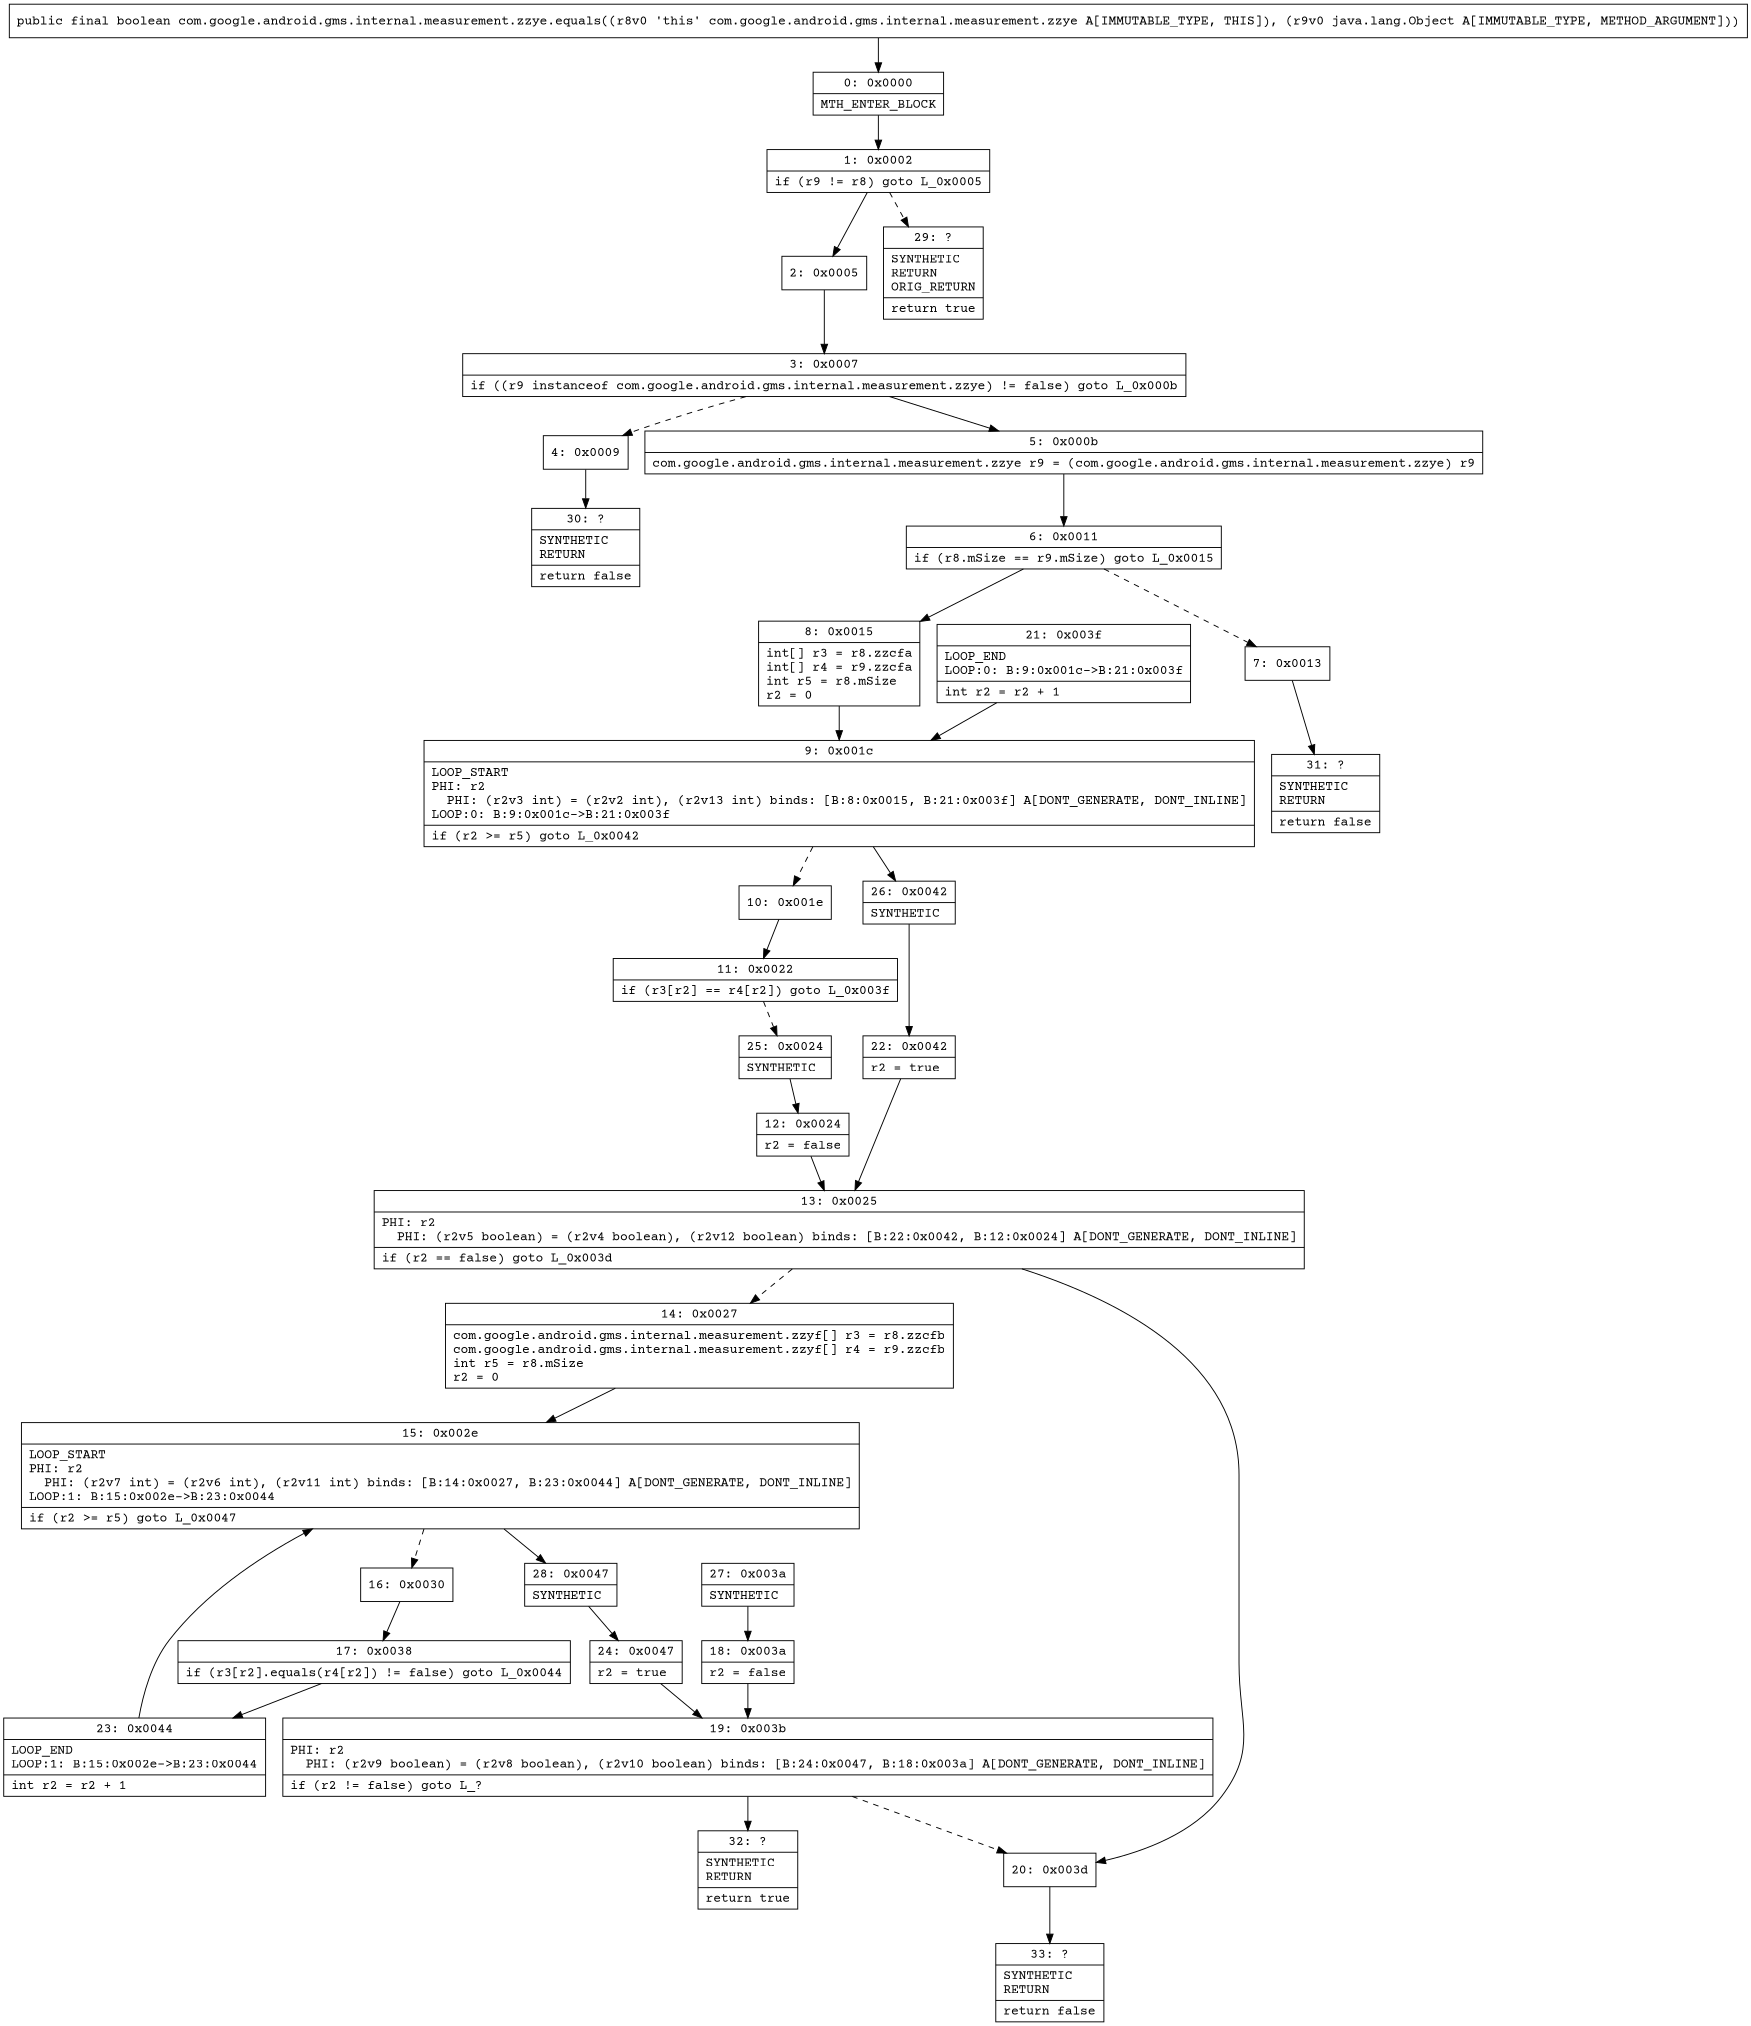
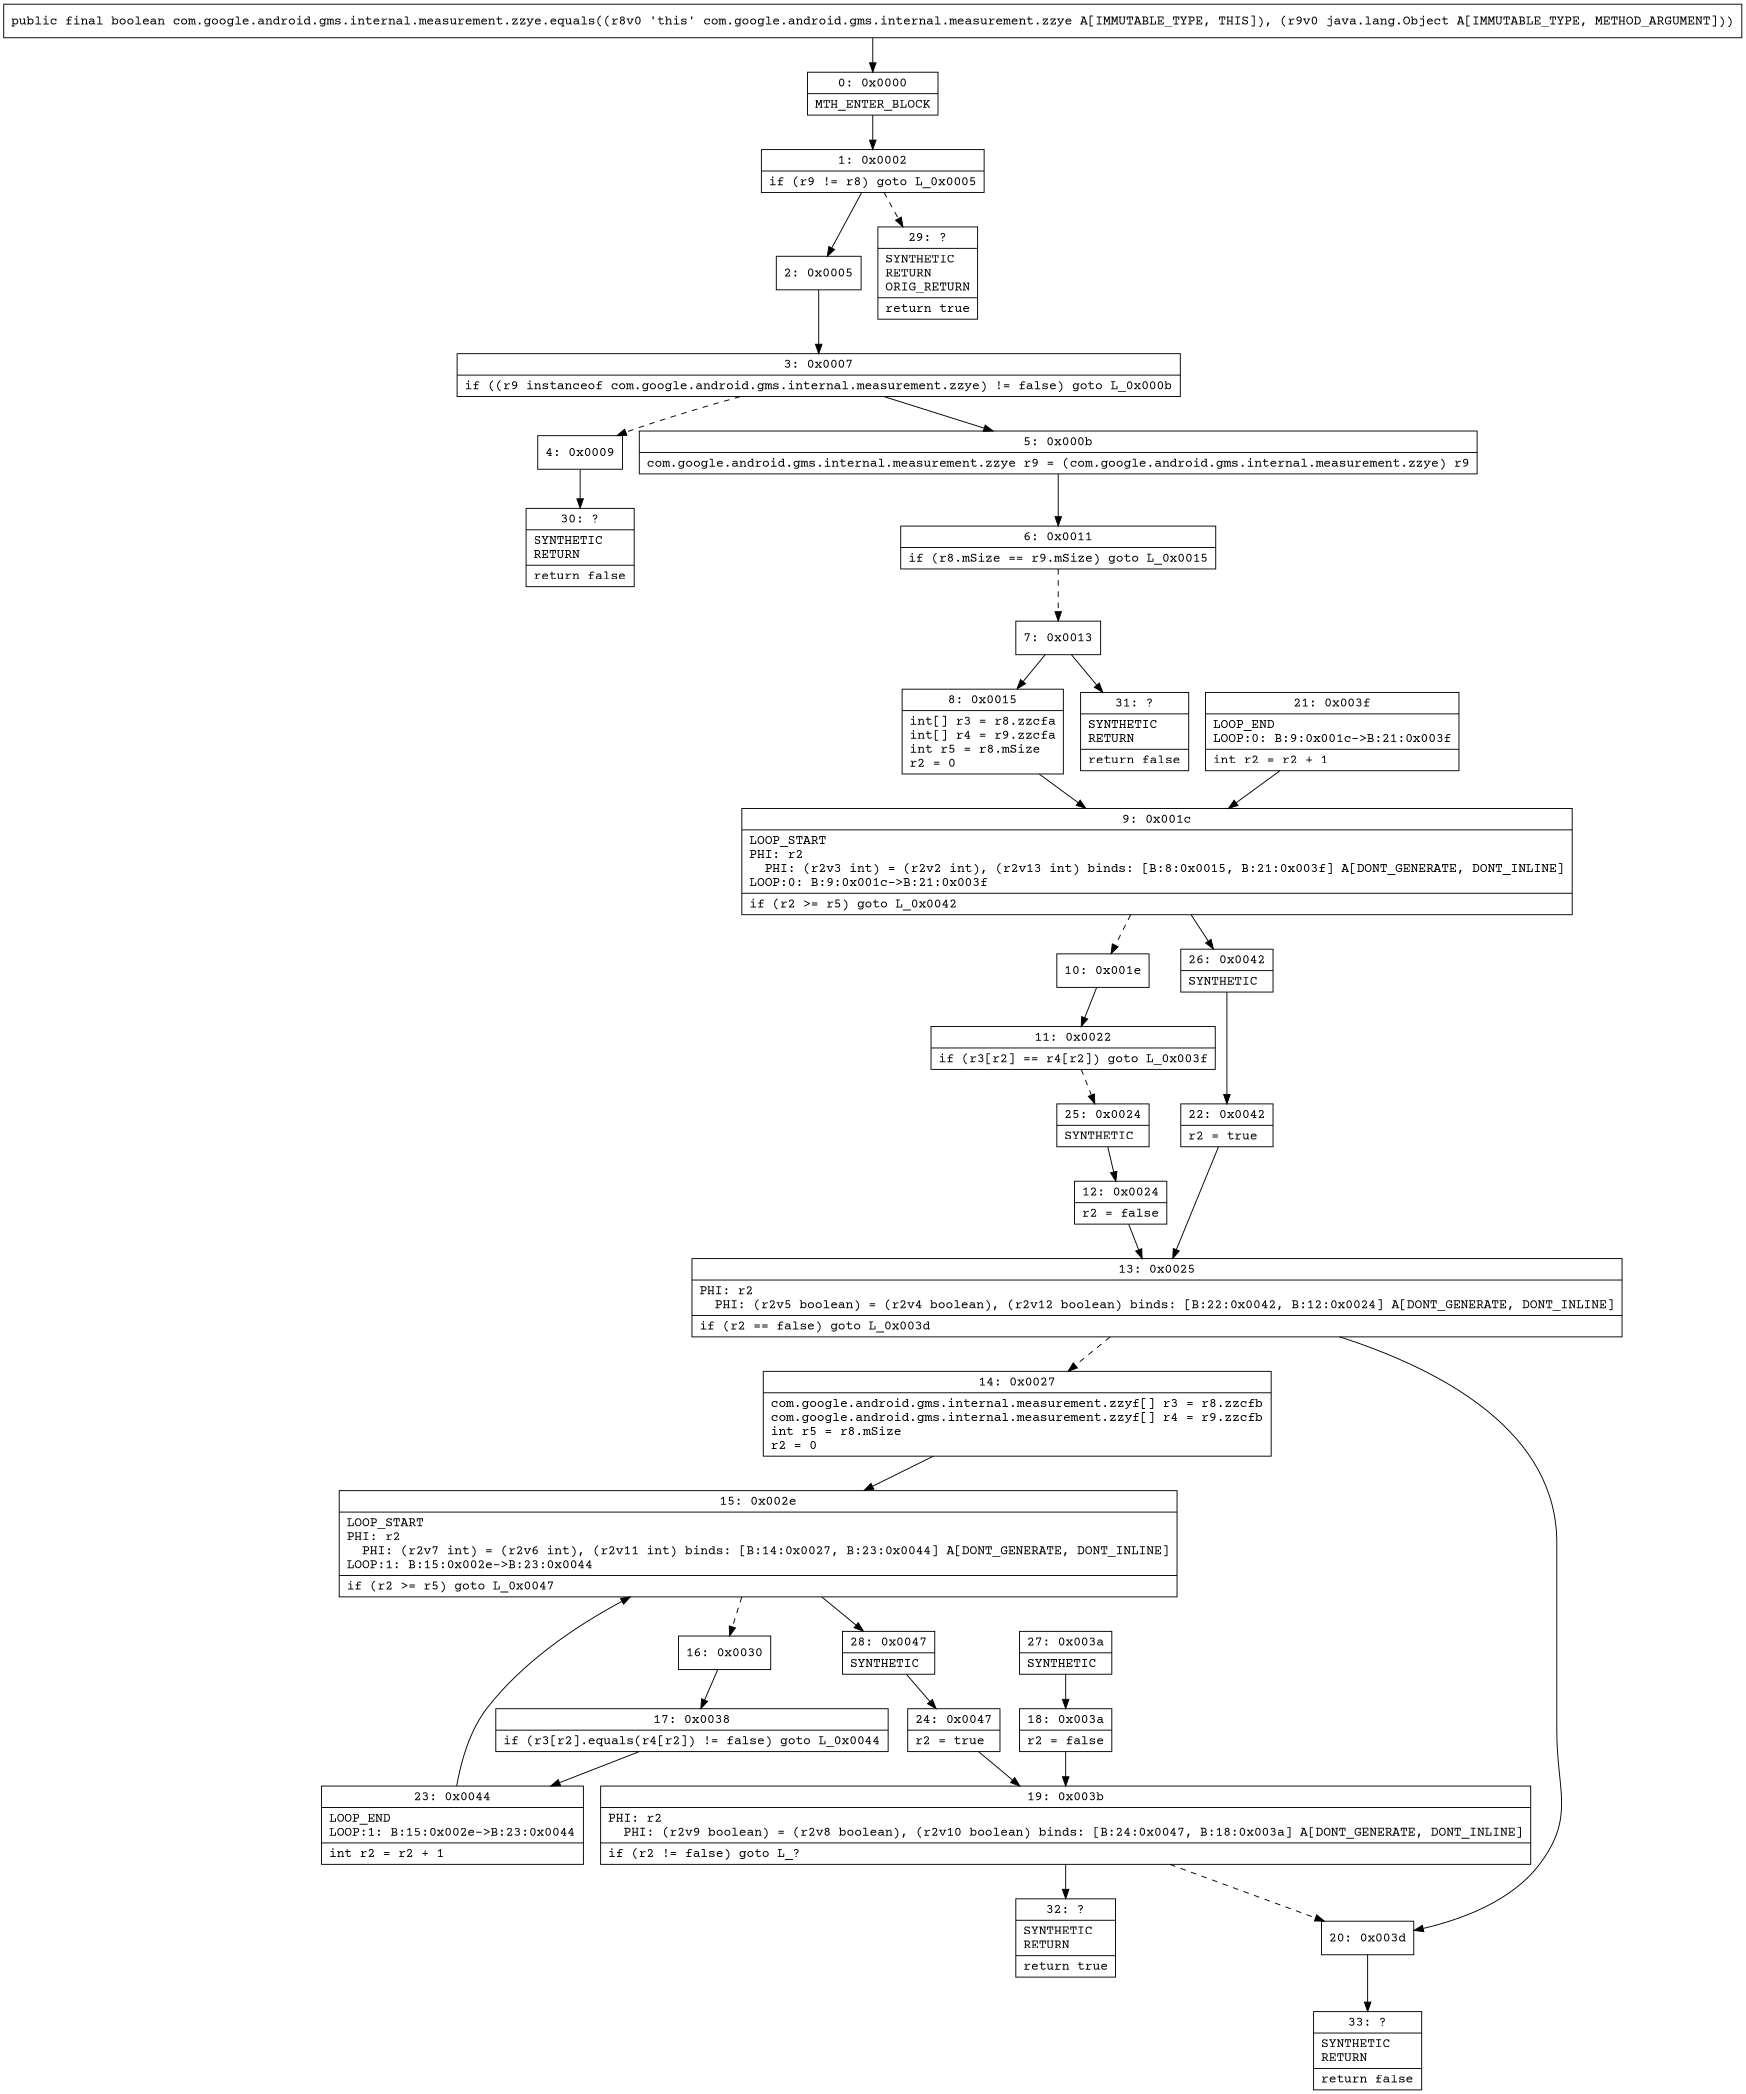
edge "6: 0x0011" -> "8: 0x0015": now "7: 0x0013" -> "8: 0x0015"
